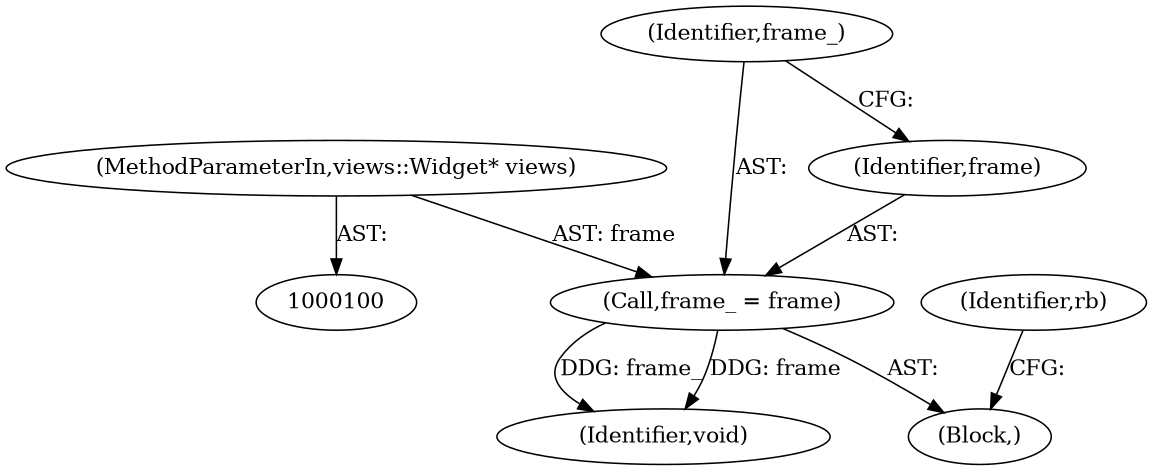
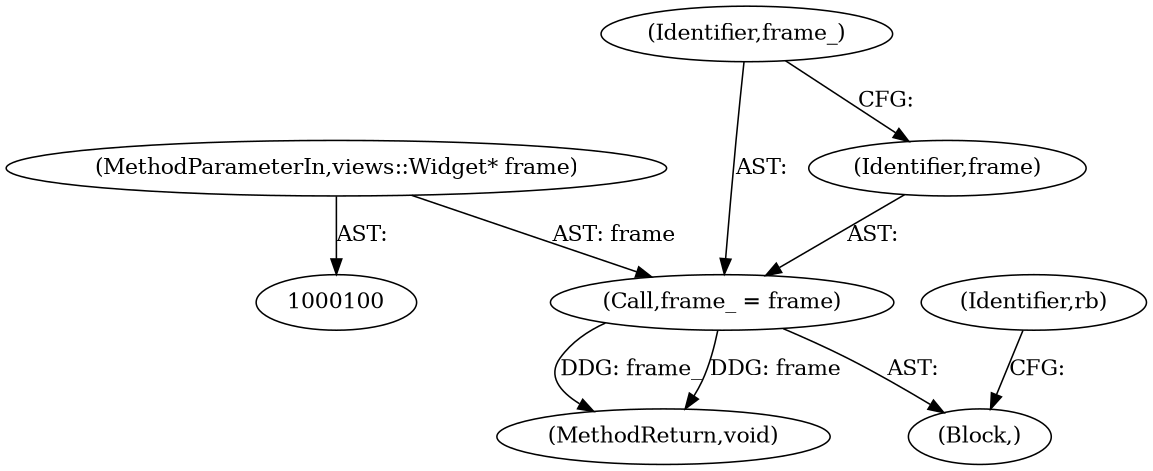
node "(MethodParameterIn,views::Widget* views)": label "(MethodParameterIn,views::Widget* views)" -> "(MethodParameterIn,views::Widget* frame)"
node "(Identifier,void)": label "(Identifier,void)" -> "(MethodReturn,void)"
